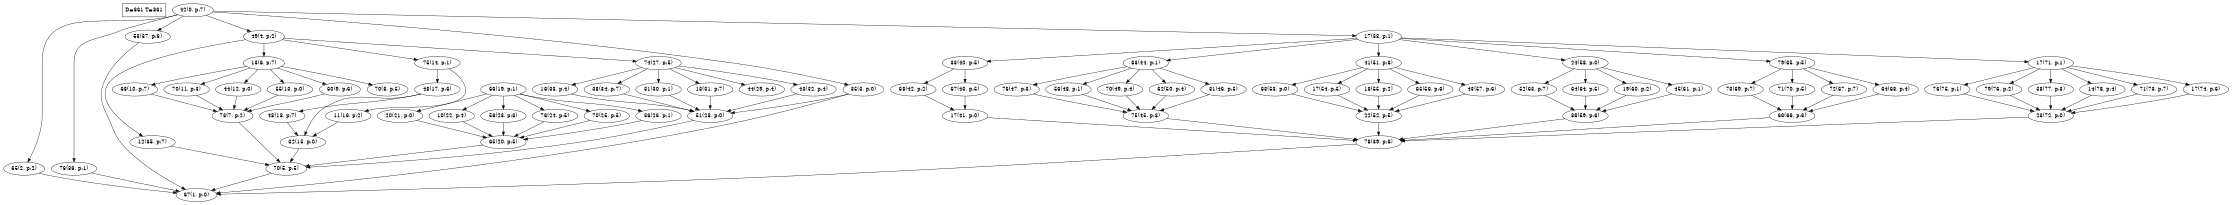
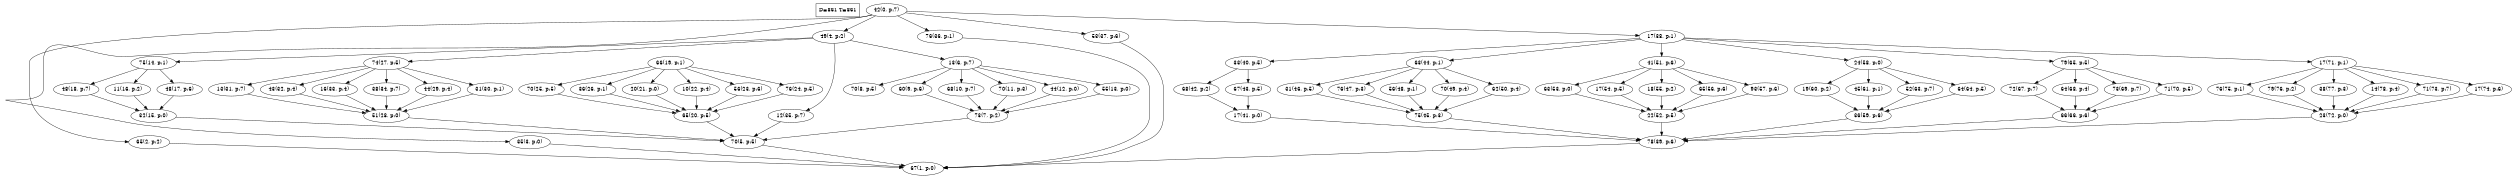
node "43(57, p:6)": label "43(57, p:6)" -> "93(57, p:6)"
edge "48(17, p:6)" -> "48(18, p:7)": now "75(14, p:1)" -> "48(18, p:7)"
edge "35(3, p:0)" -> "51(28, p:0)": now "44(29, p:4)" -> "51(28, p:0)"
